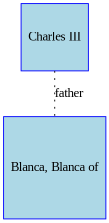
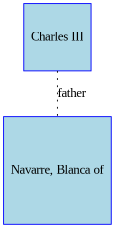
node "Blanca, Blanca of": label "Blanca, Blanca of" -> "Navarre, Blanca of"
